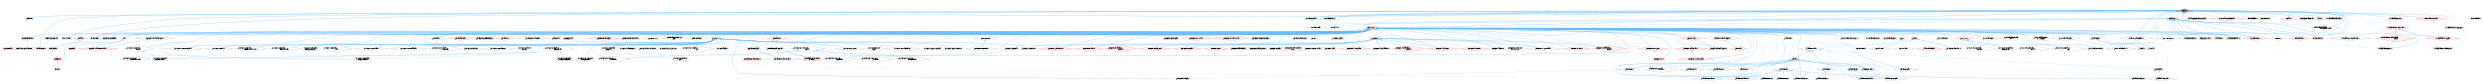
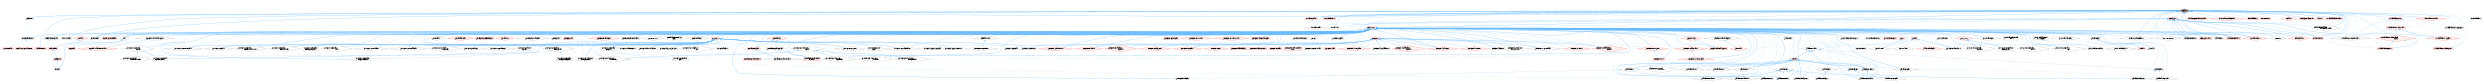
node "ActorDragDropOp.h": label "ActorDragDropOp.h" -> "EffectRemoved.h"
